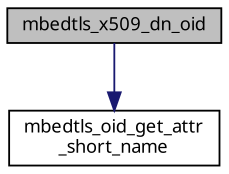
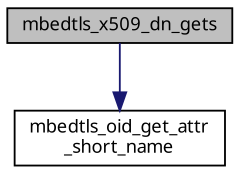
node "mbedtls_x509_dn_oid": label "mbedtls_x509_dn_oid" -> "mbedtls_x509_dn_gets"
